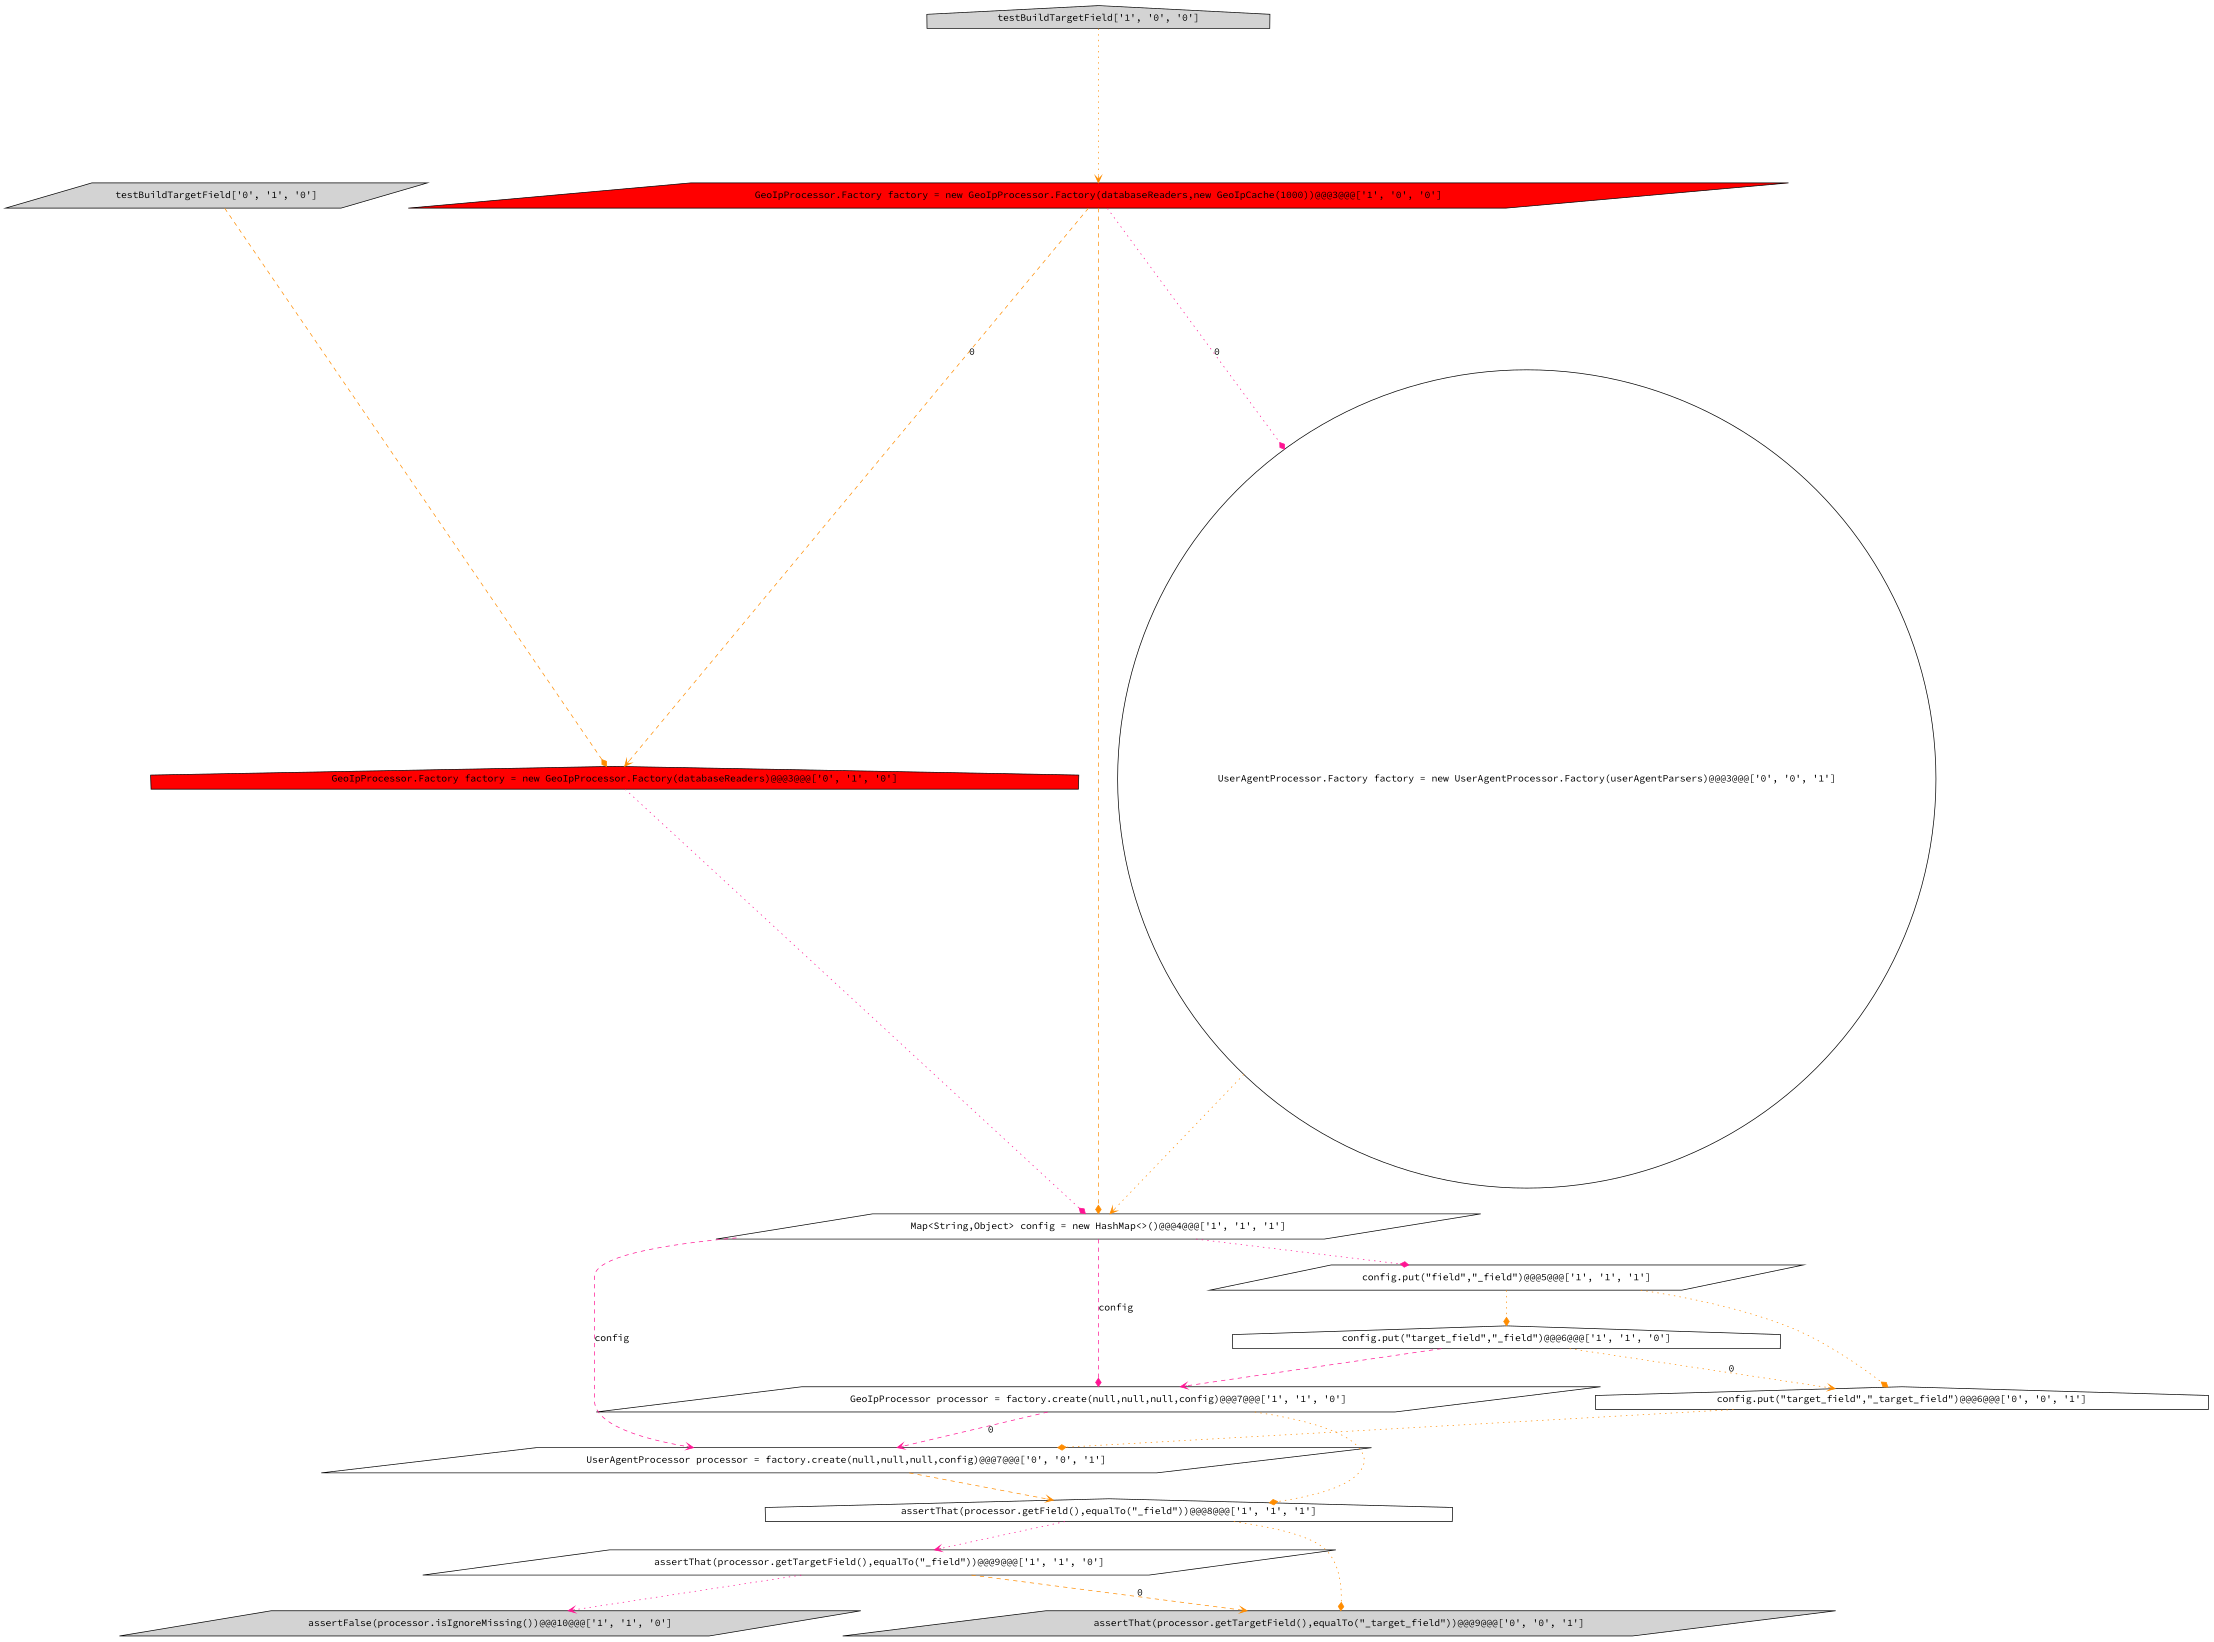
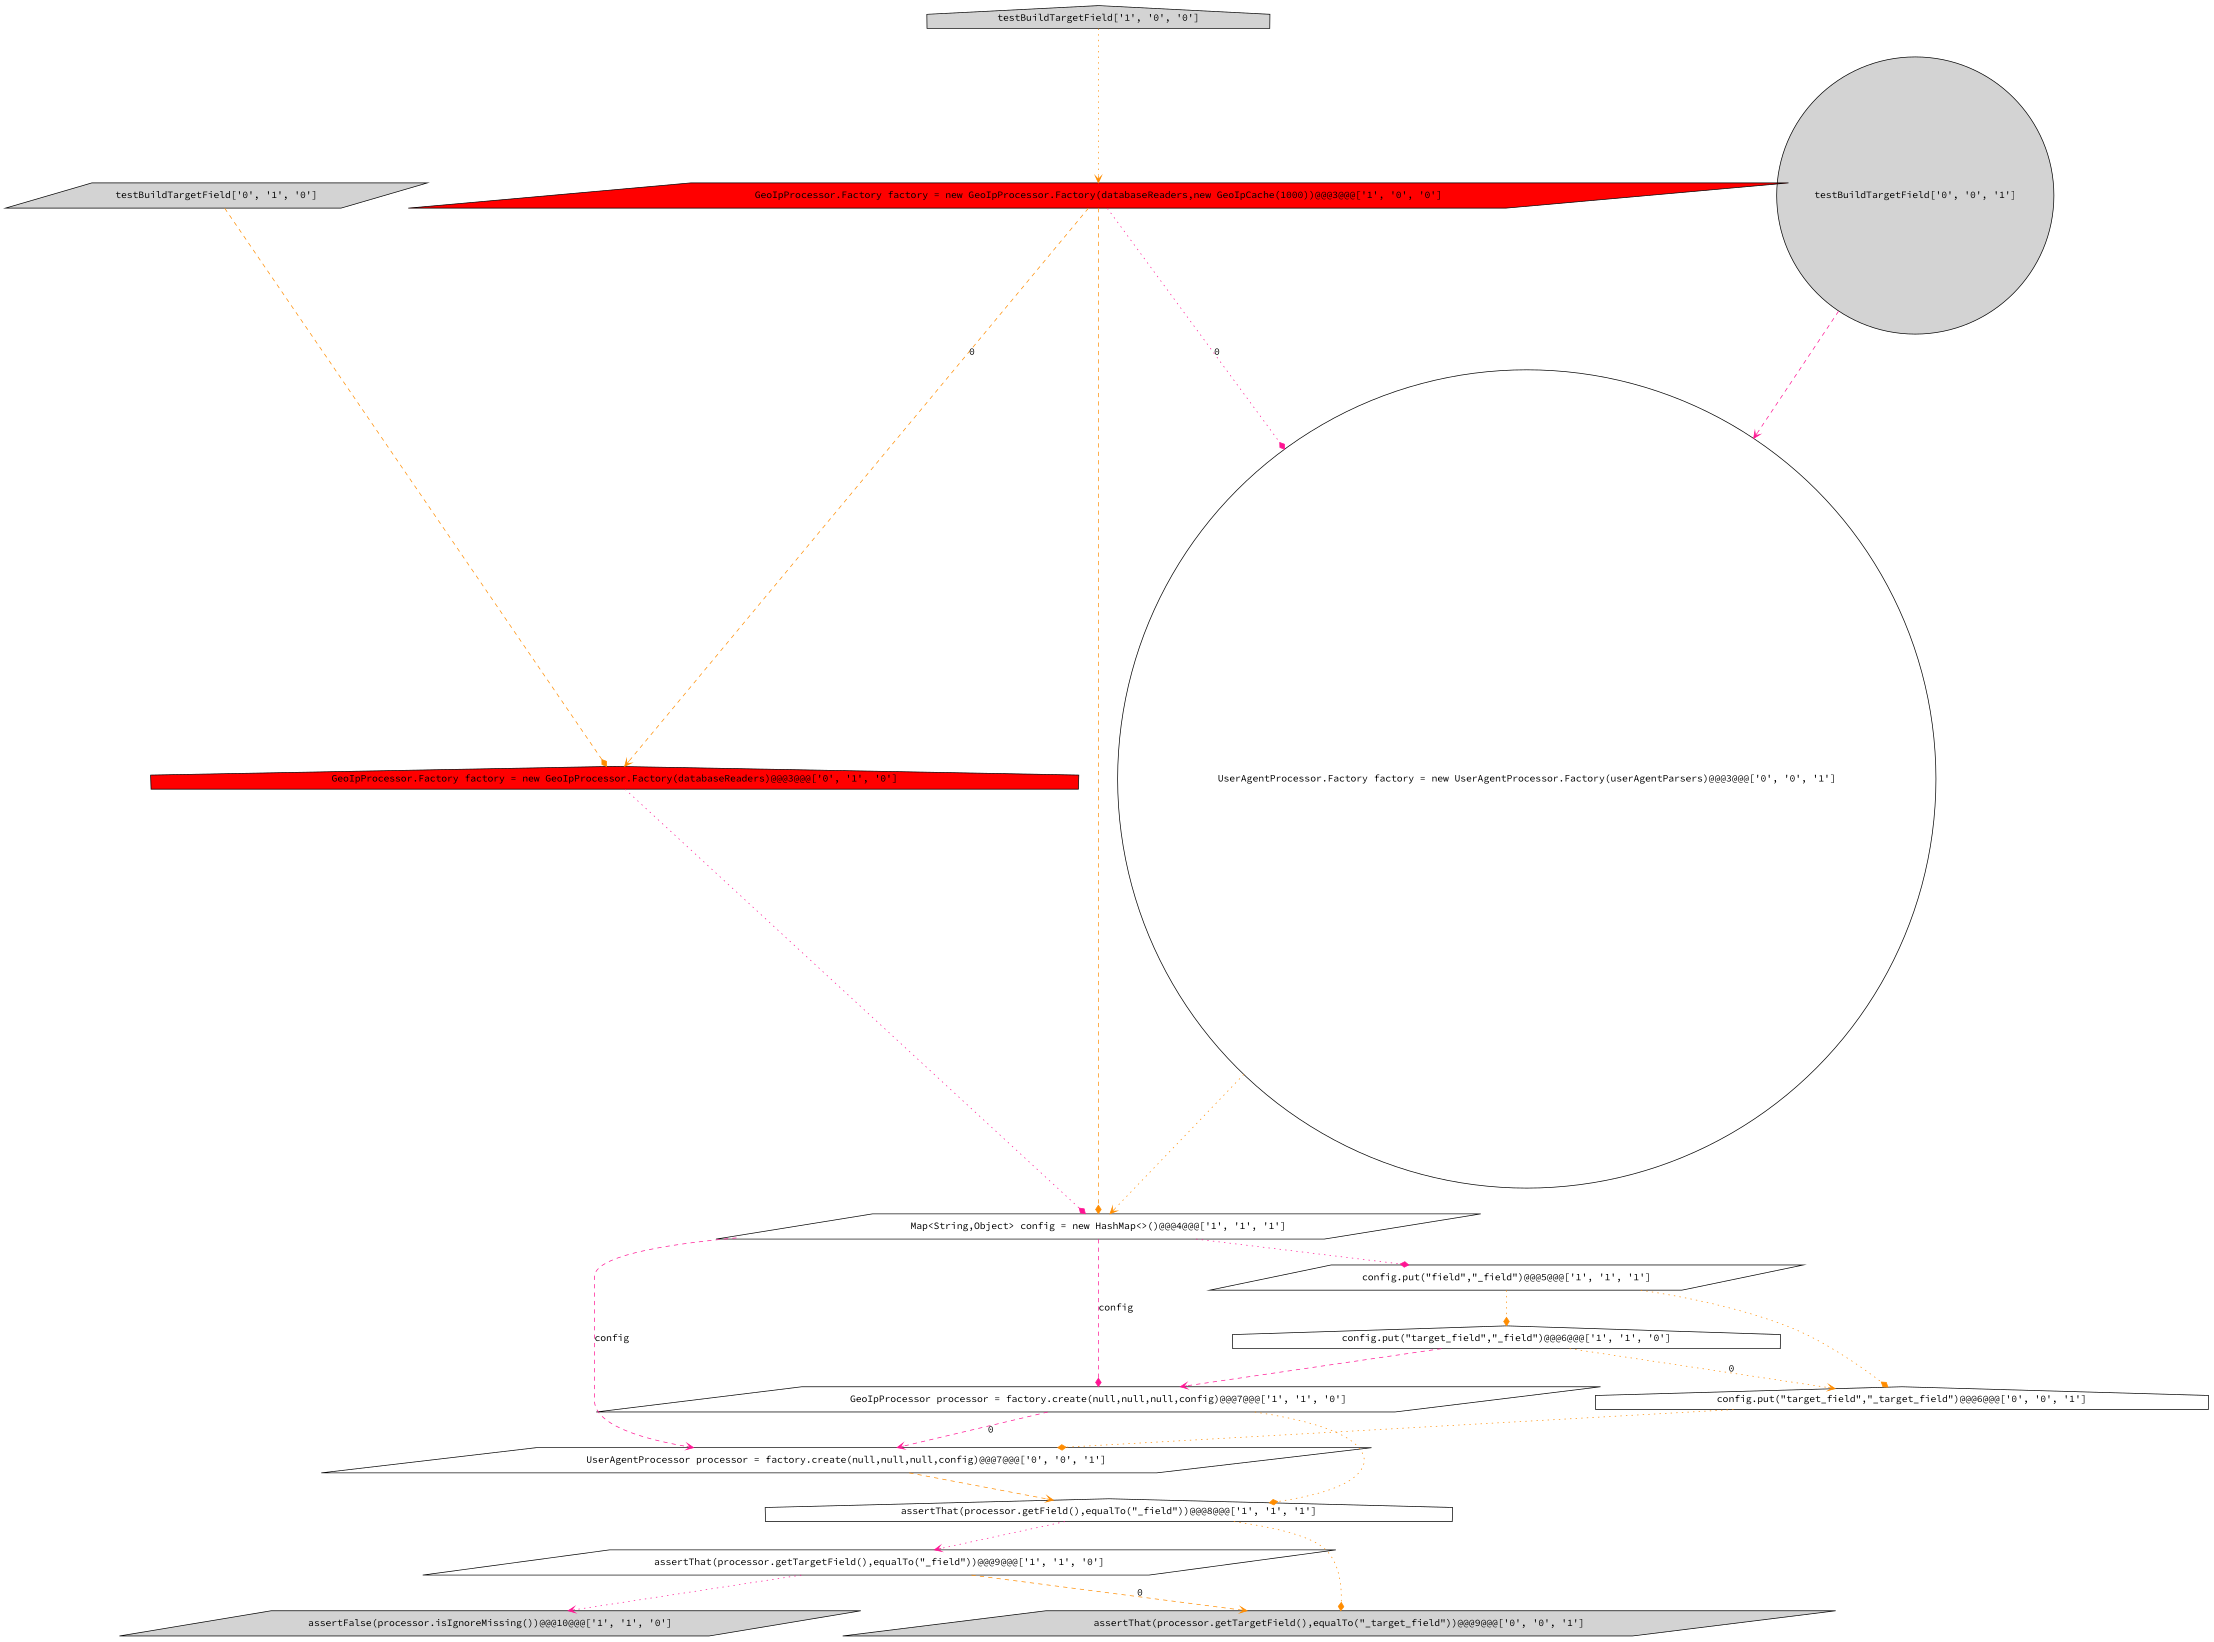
node "testBuildTargetField['0', '0', '1']": added
